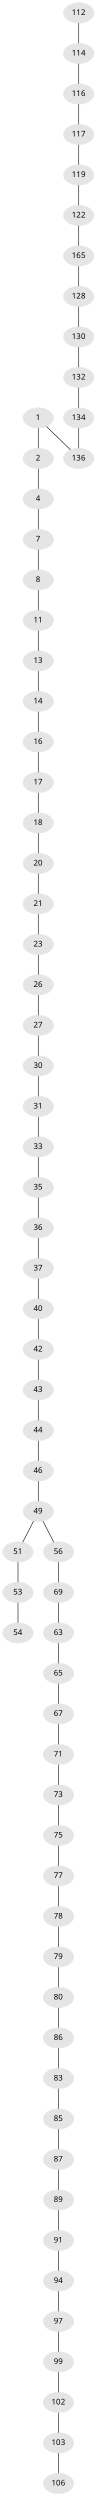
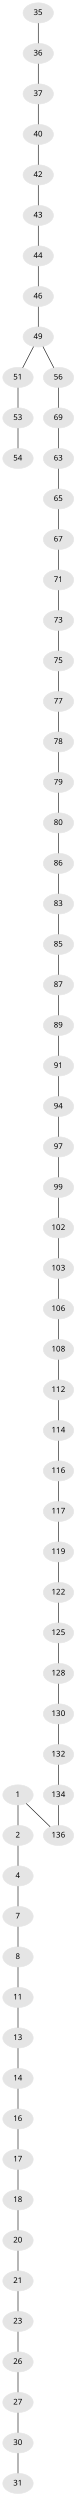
node "165": label "165" -> "125"
node "33": removed
node "108": added
